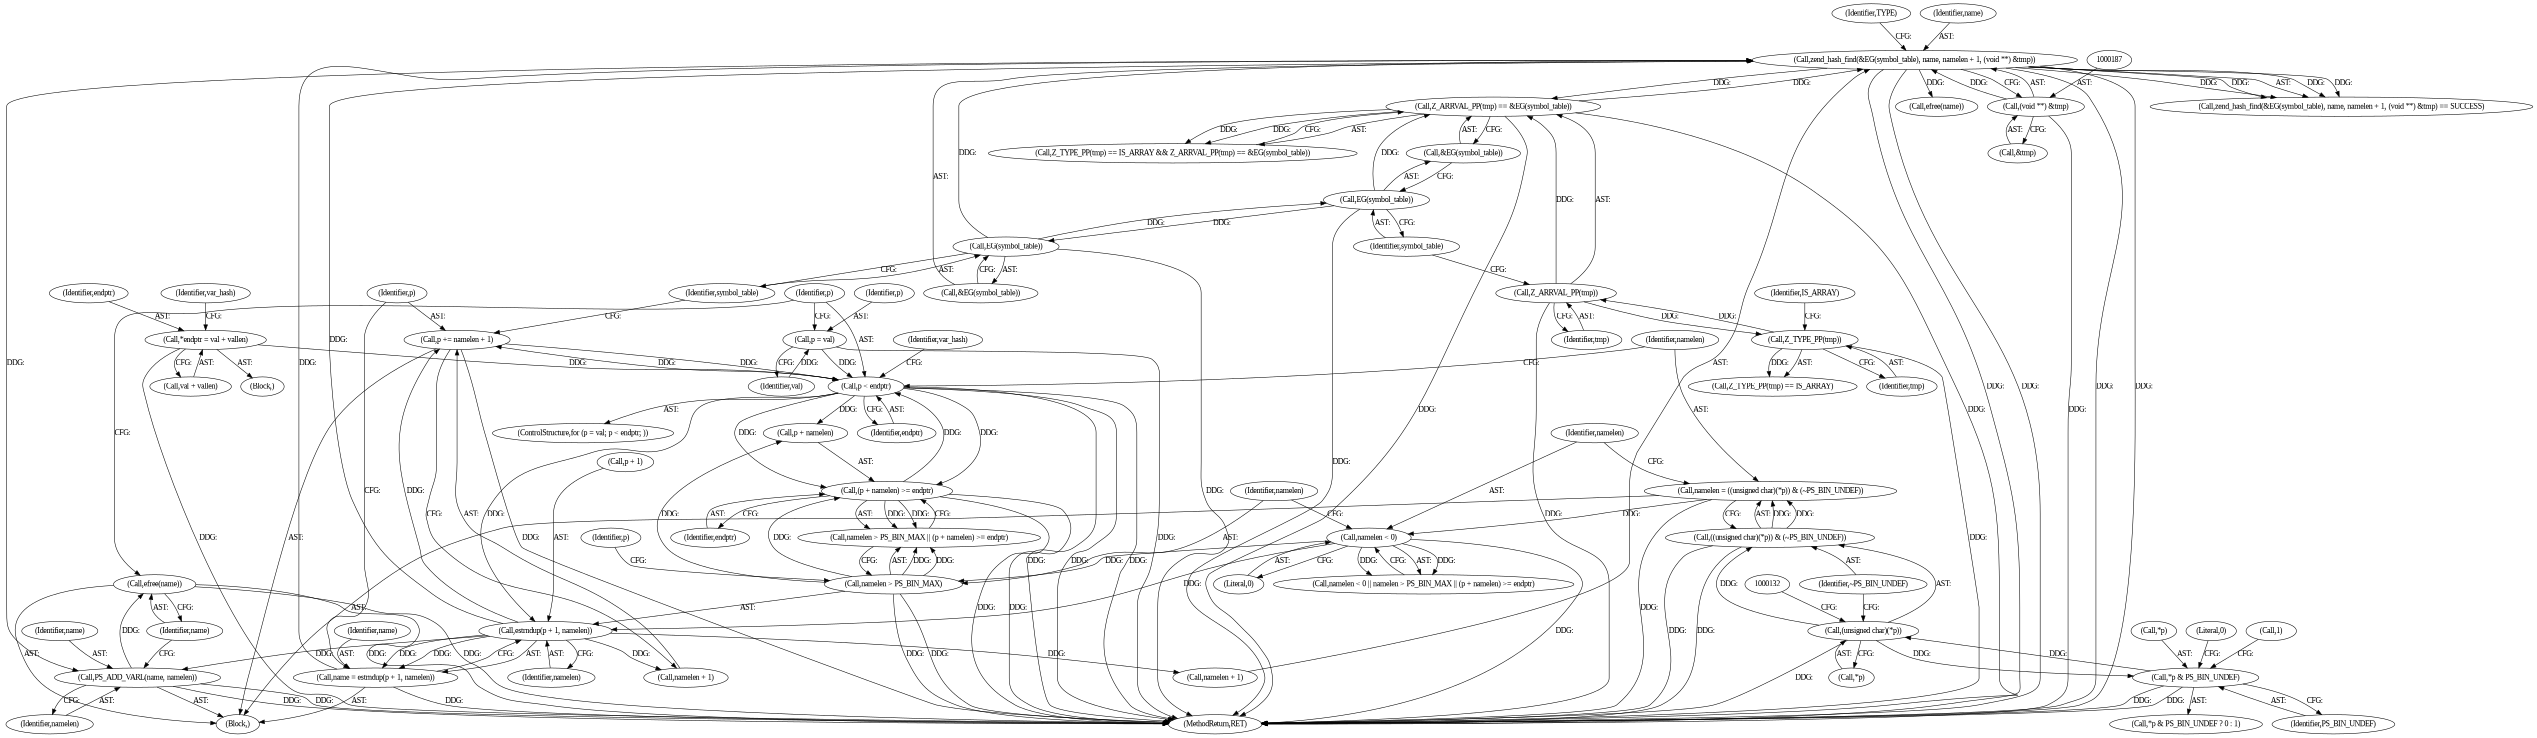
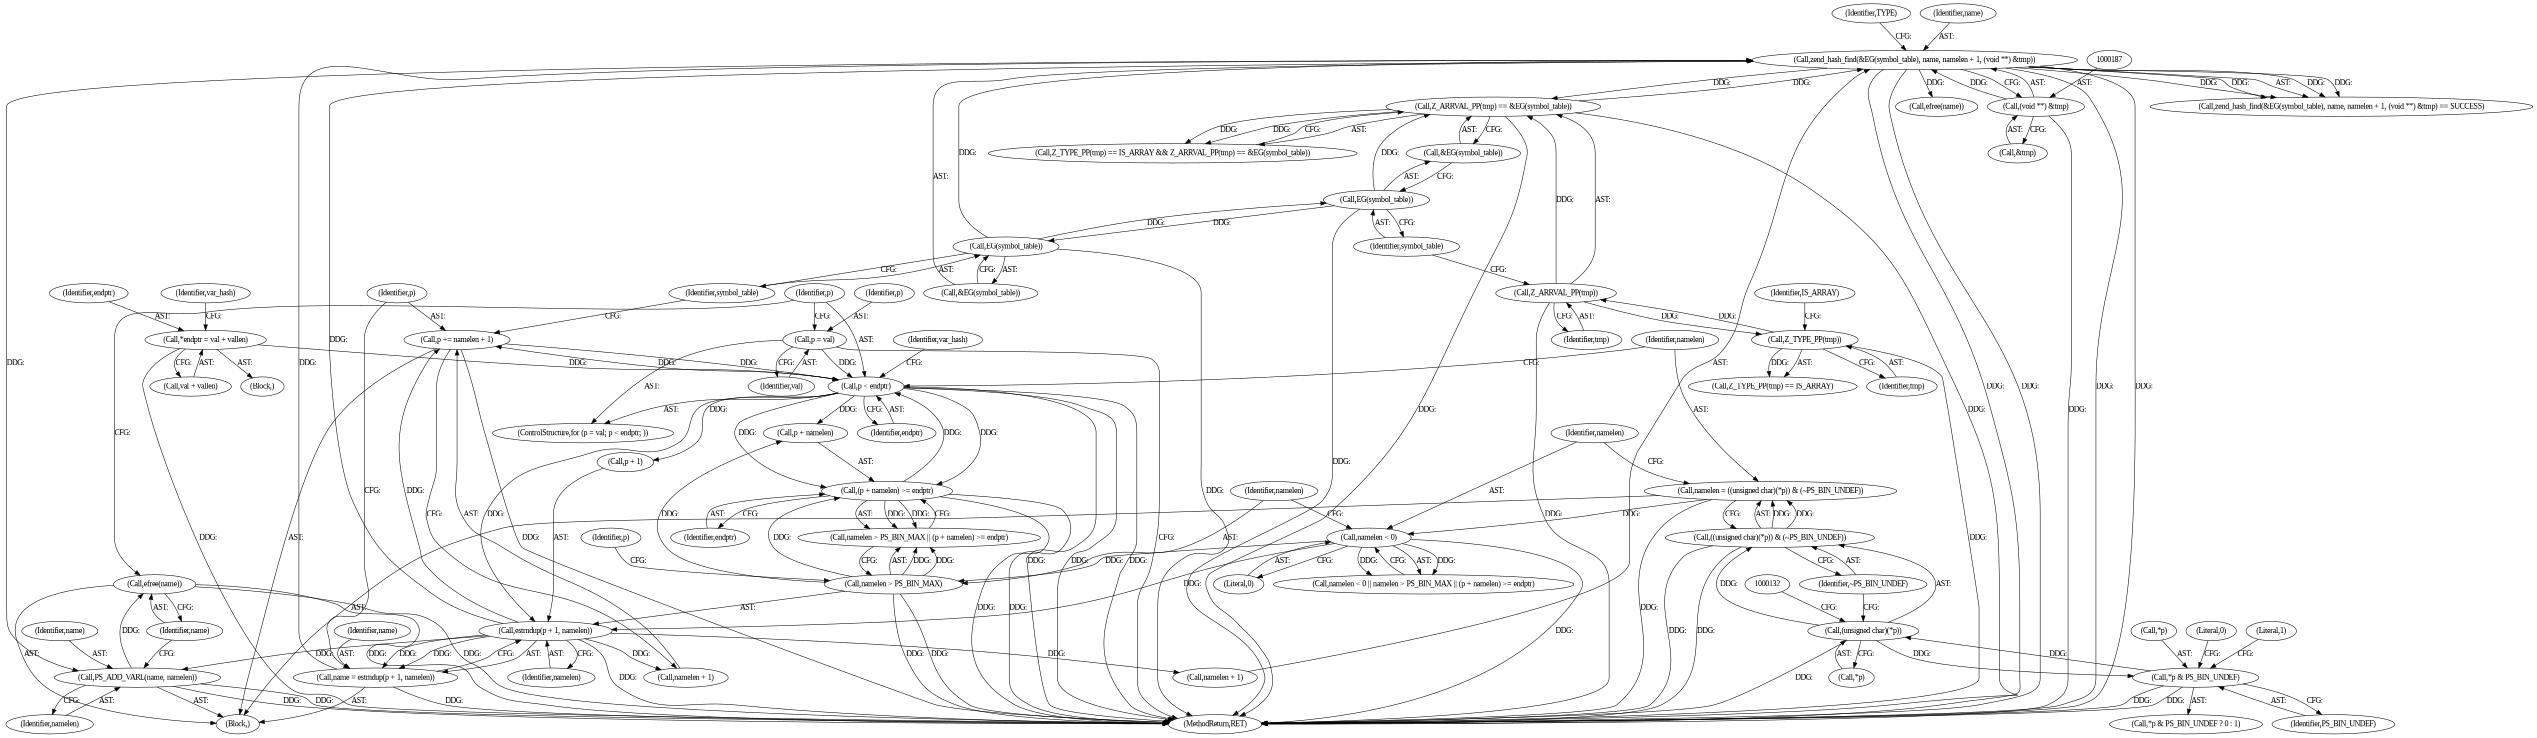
edge "(Call,p = val)" -> "(ControlStructure,for (p = val; p < endptr; ))": added, label "AST:"
edge "(Identifier,val)" -> "(Call,p = val)": label "DDG: " -> "AST: "
edge "(Call,p < endptr)" -> "(Call,p + 1)": added, label "DDG:"
edge "(Call,p = val)" -> "(MethodReturn,RET)": label "DDG: " -> "CFG: "
edge "(Call,((unsigned char)(*p)) & (~PS_BIN_UNDEF))" -> "(Identifier,~PS_BIN_UNDEF)": added, label "CFG:"
node "(Call,1)": label "(Call,1)" -> "(Literal,1)"
edge "(Call,estrndup(p + 1, namelen))" -> "(MethodReturn,RET)": added, label "DDG:"
